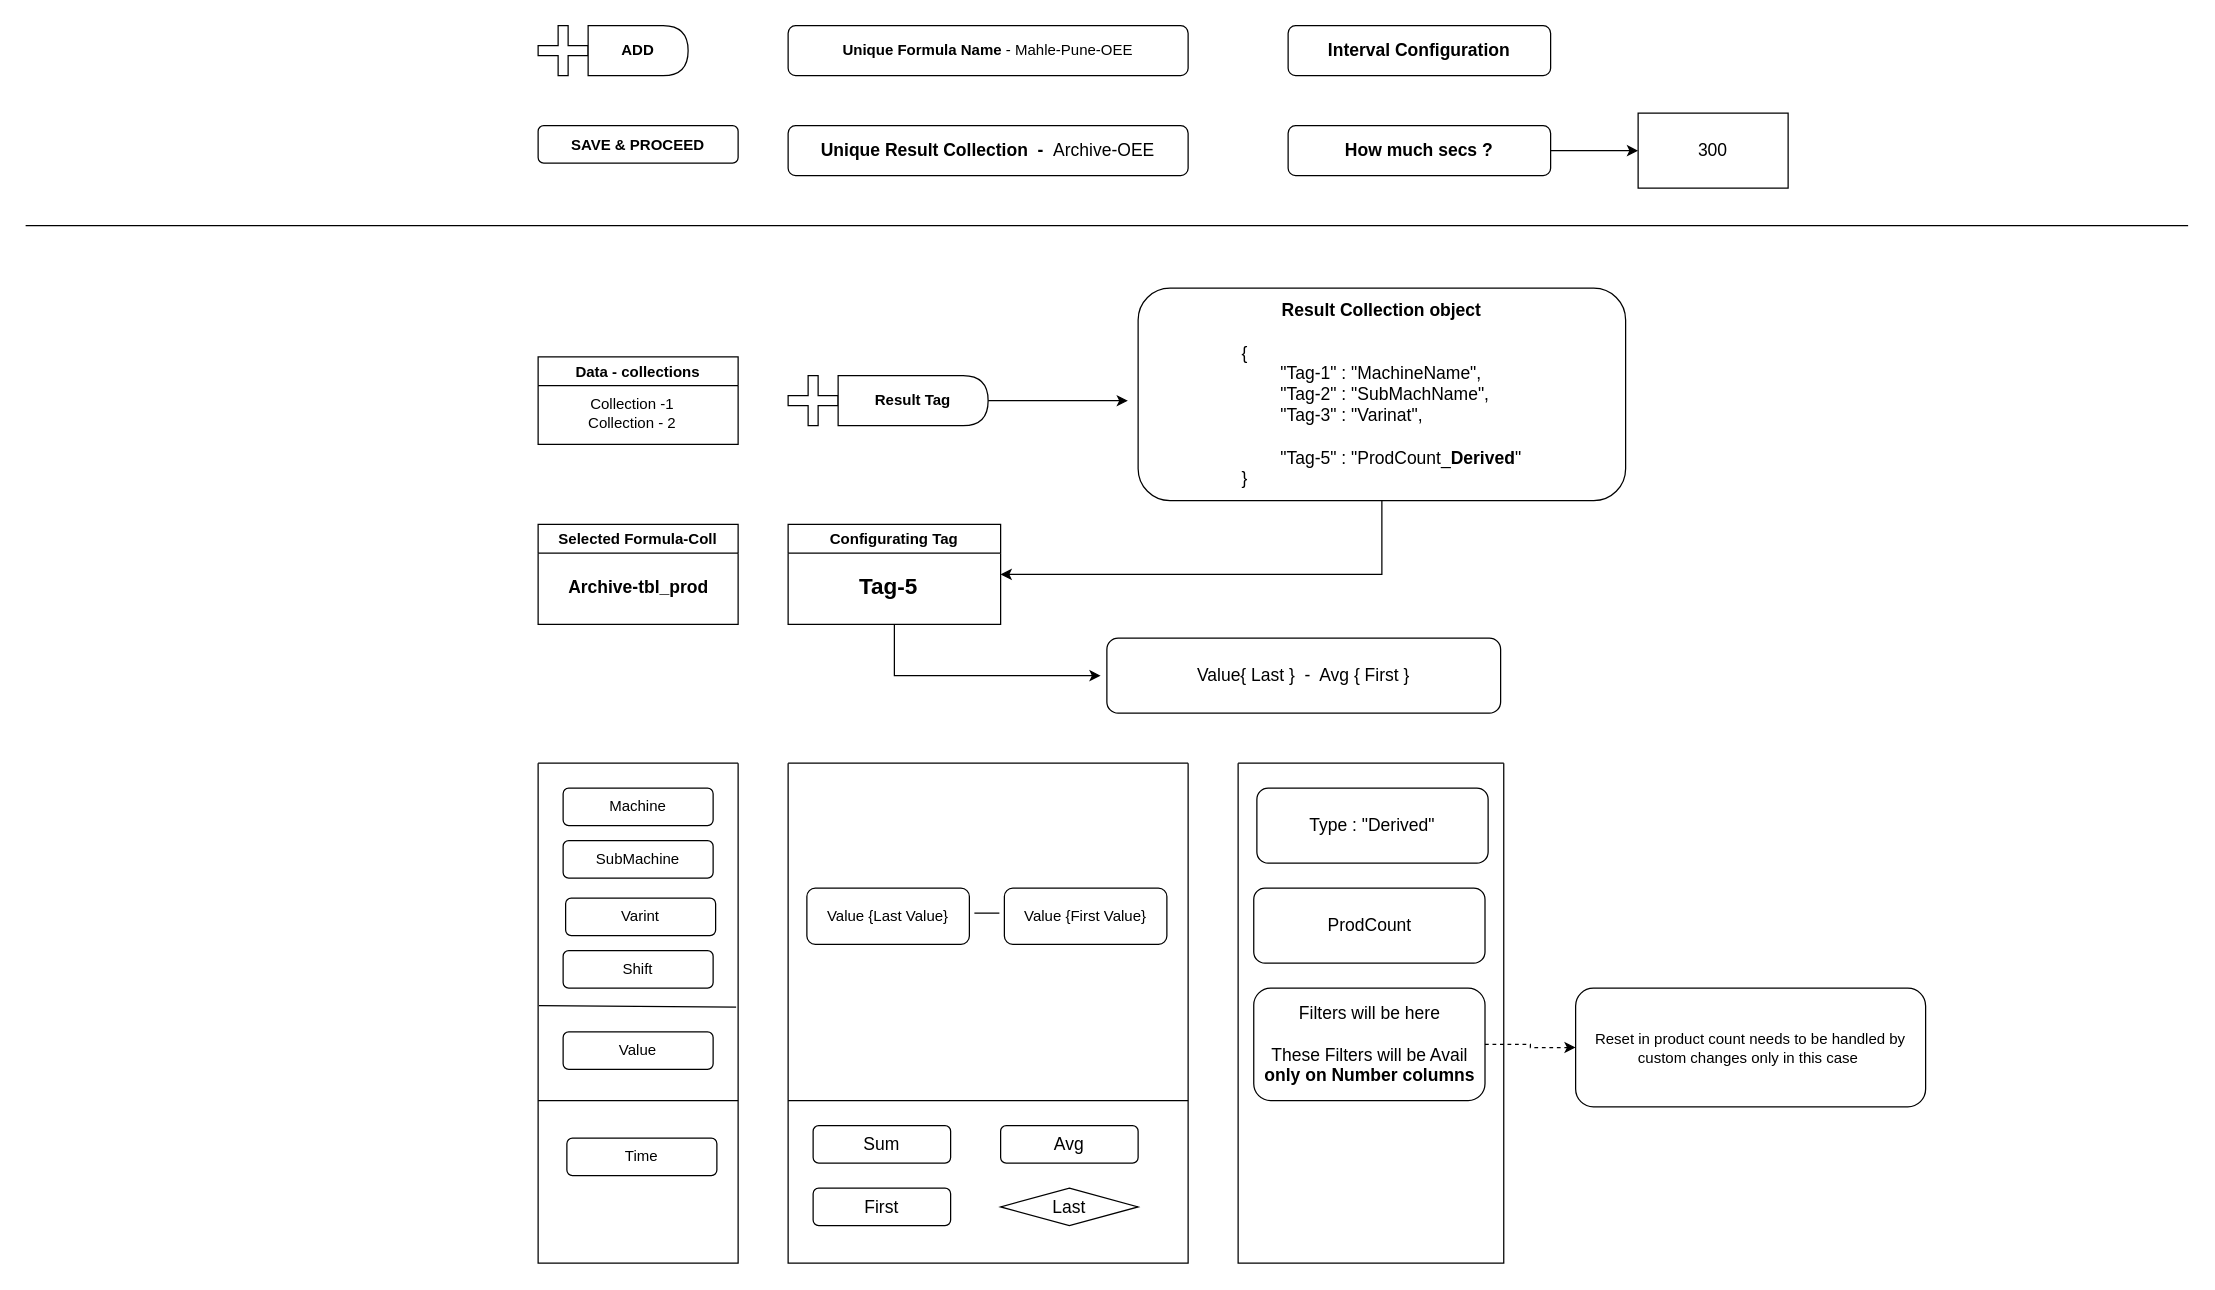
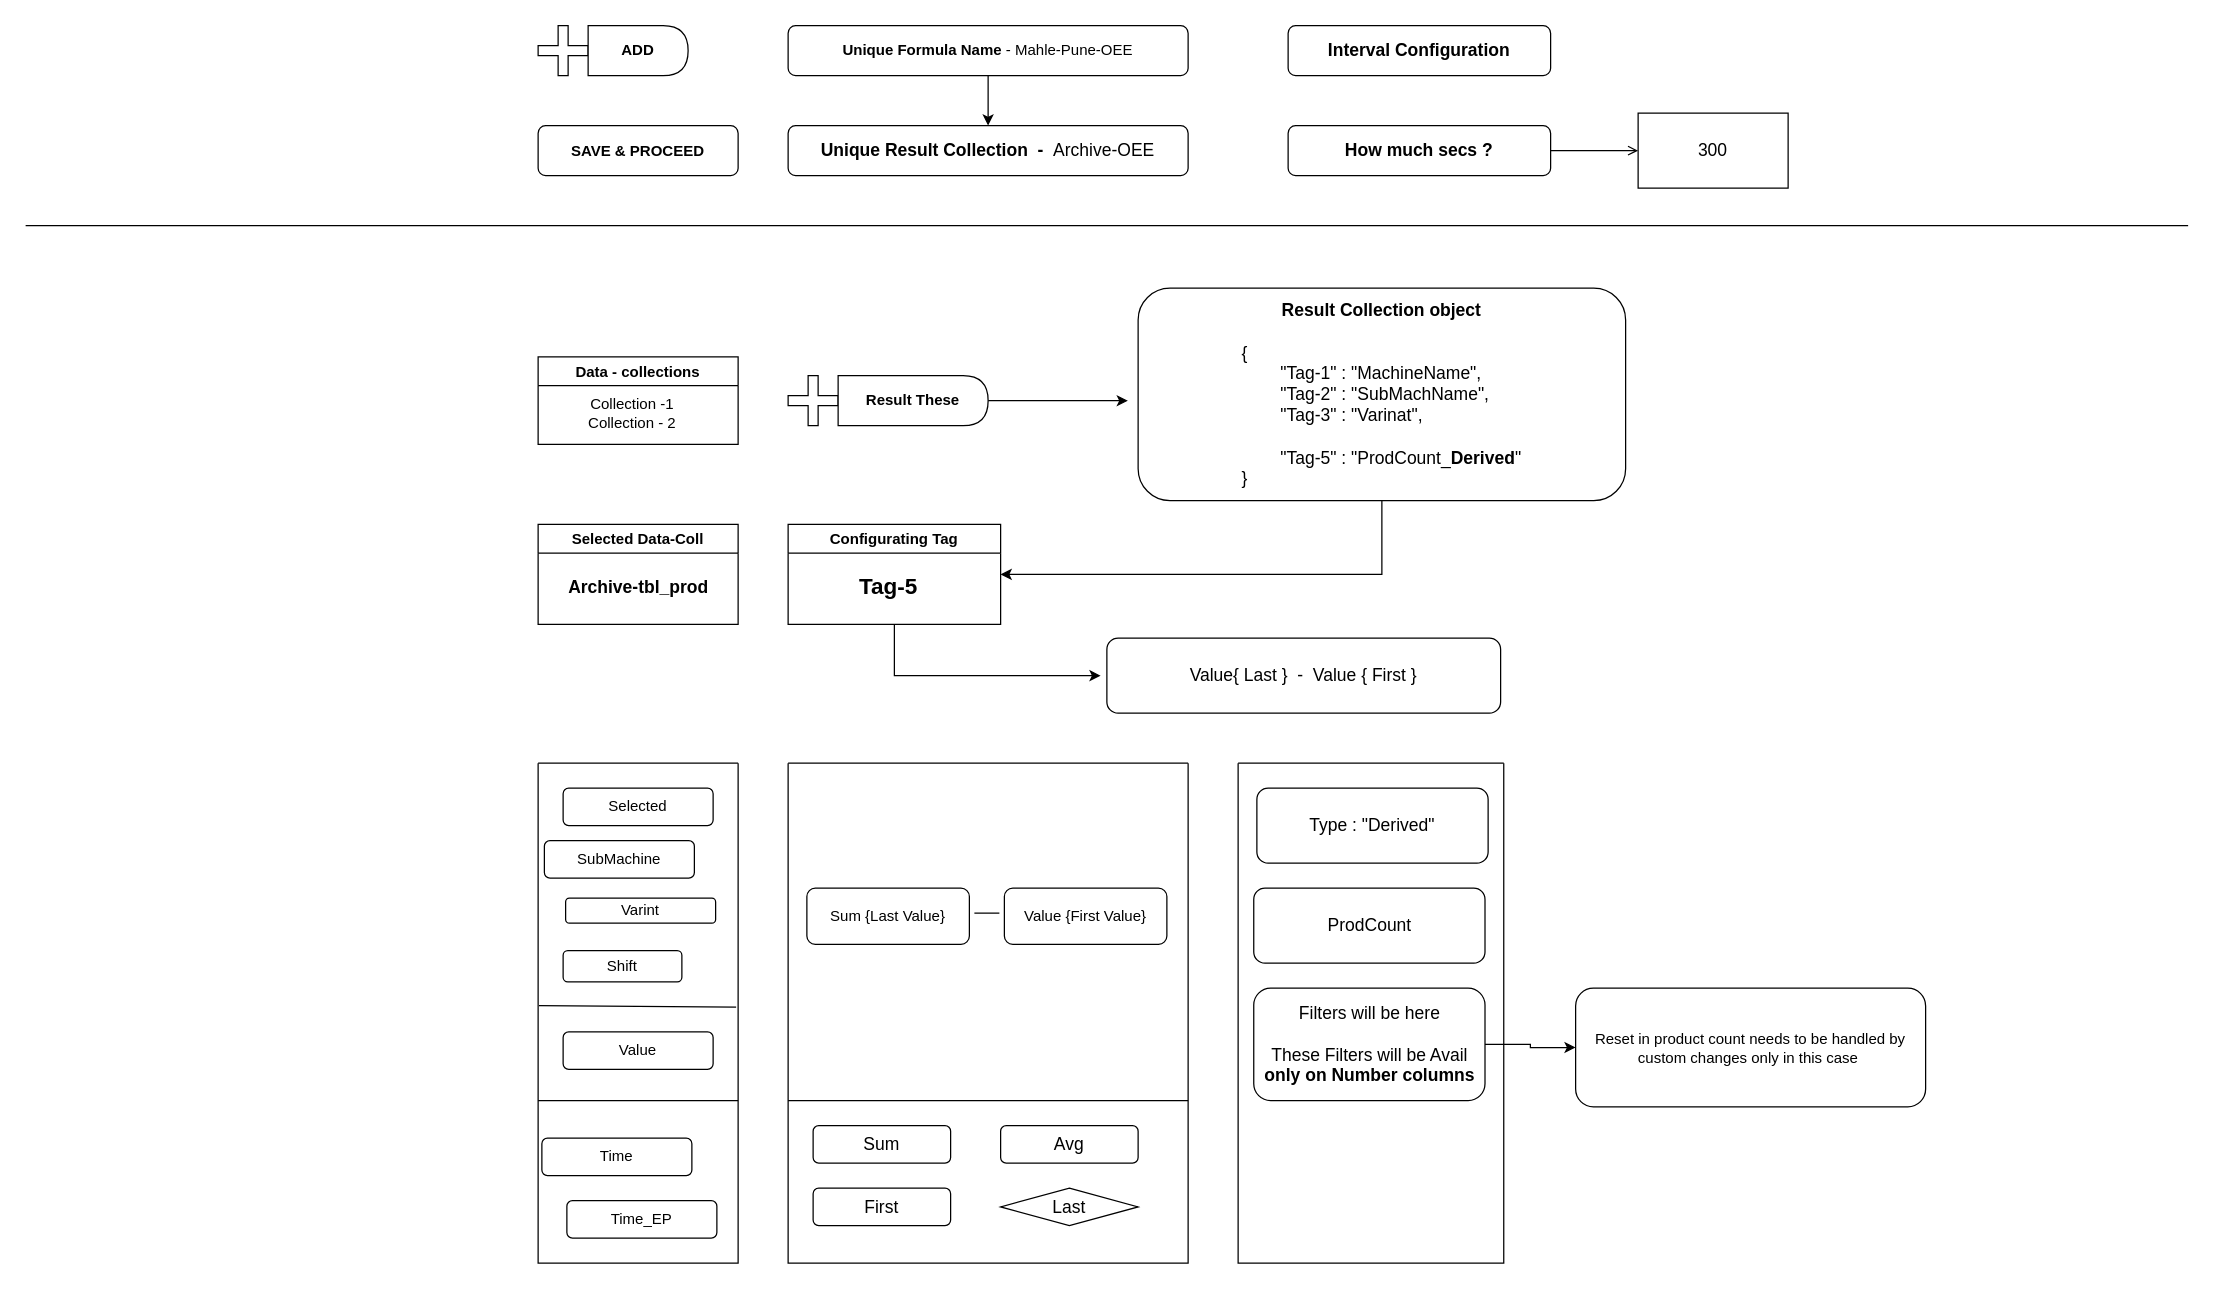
edge "Unique Formula Name - Mahle-Pune-OEE" -> "Unique Result Collection - Archive-OEE": added
node "SAVE & PROCEED": size 200x38 -> 200x50
edge "How much secs ?" -> "300": arrowhead classic -> open
node "Result Tag": label "Result Tag" -> "Result These"
node "Selected Formula-Coll": label "Selected Formula-Coll" -> "Selected Data-Coll"
node "Value{ Last } - Avg { First }": label "Value{ Last } - Avg { First }" -> "Value{ Last } - Value { First }"
node "Machine": label "Machine" -> "Selected"
node "SubMachine": moved (638, 859) -> (619, 859)
node "Varint": size 150x38 -> 150x25
node "Value {Last Value}": label "Value {Last Value}" -> "Sum {Last Value}"
node "Shift": size 150x38 -> 119x31
edge "Filters will be here These Filters will be Avail only on Number columns" -> "Reset in product count needs to be handled by custom changes only in this case": style dashed -> solid
node "Time": moved (642, 1157) -> (617, 1157)
node "Time_EP": added
